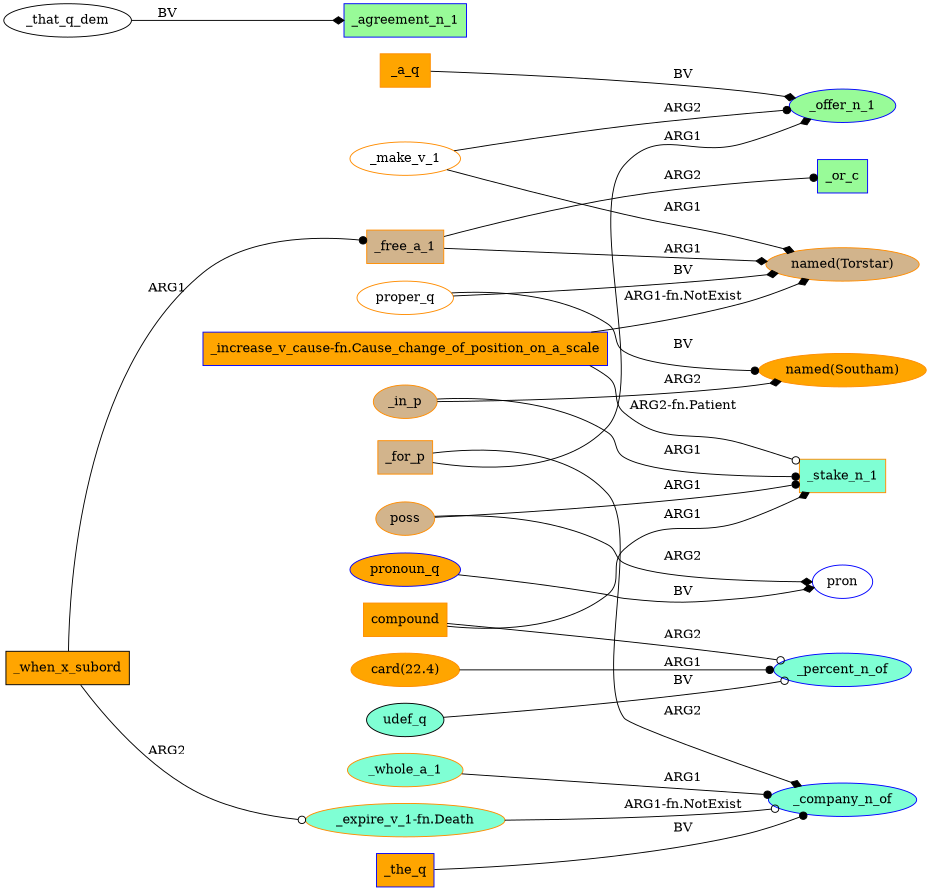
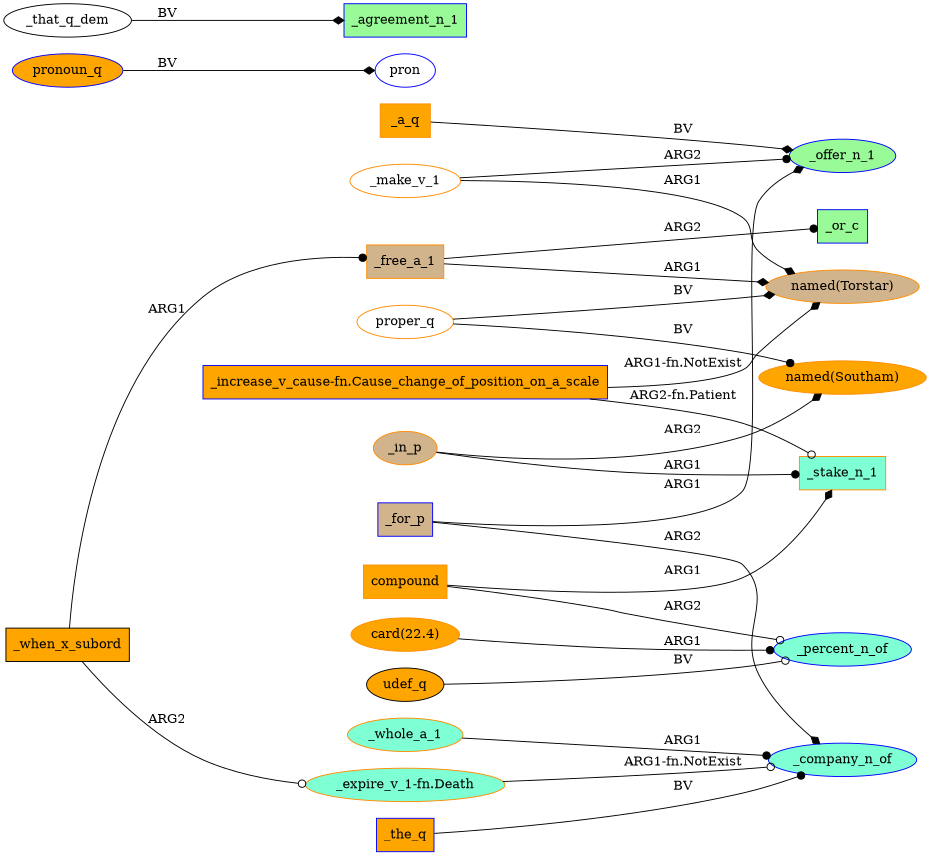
node "_for_p": color darkorange -> blue
node "poss": removed
node "udef_q": fillcolor aquamarine -> orange
